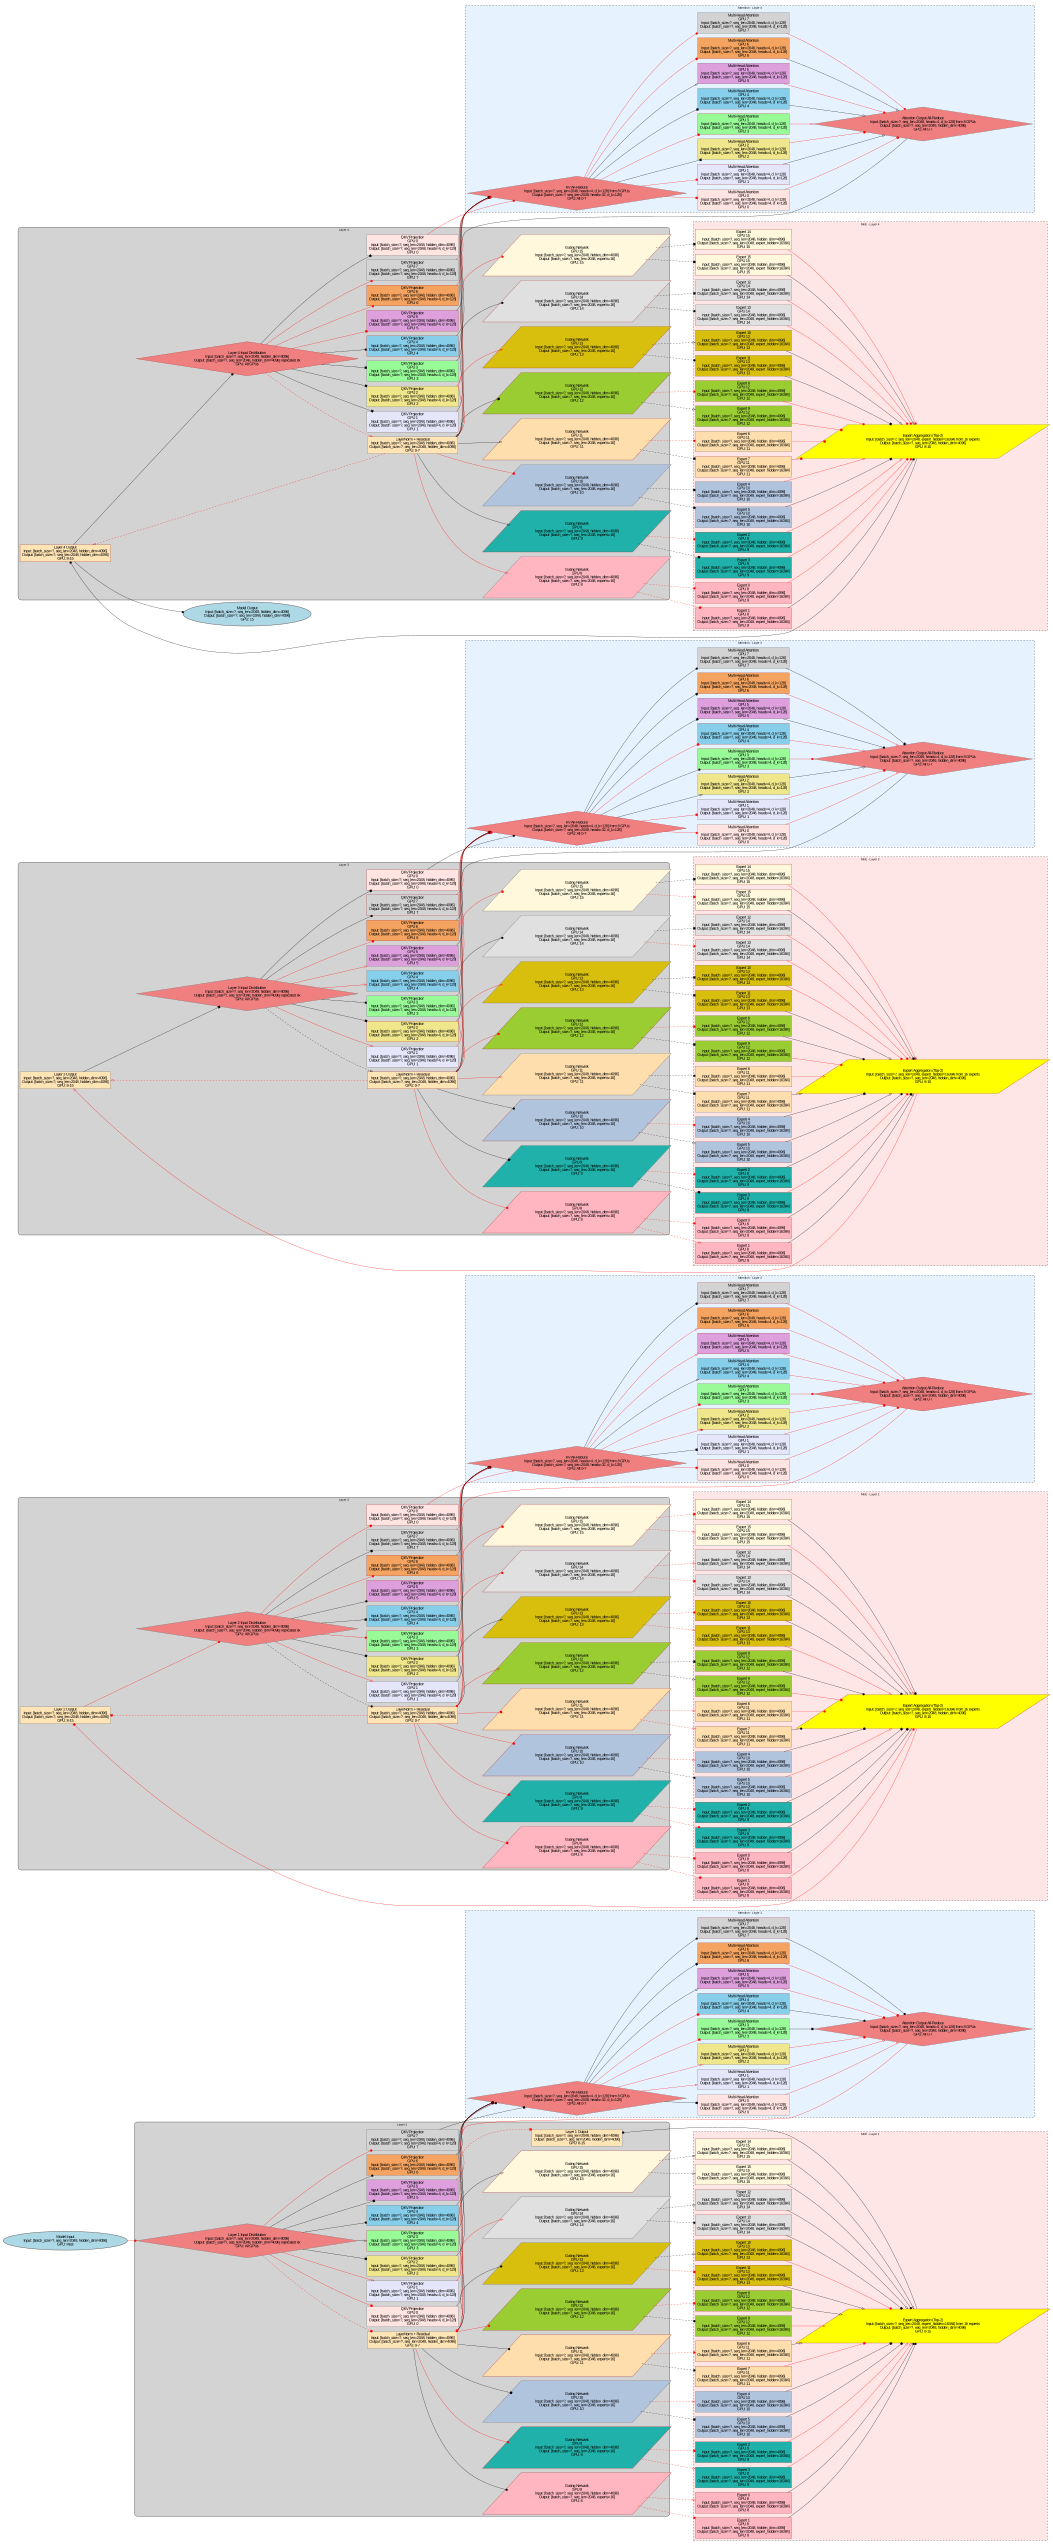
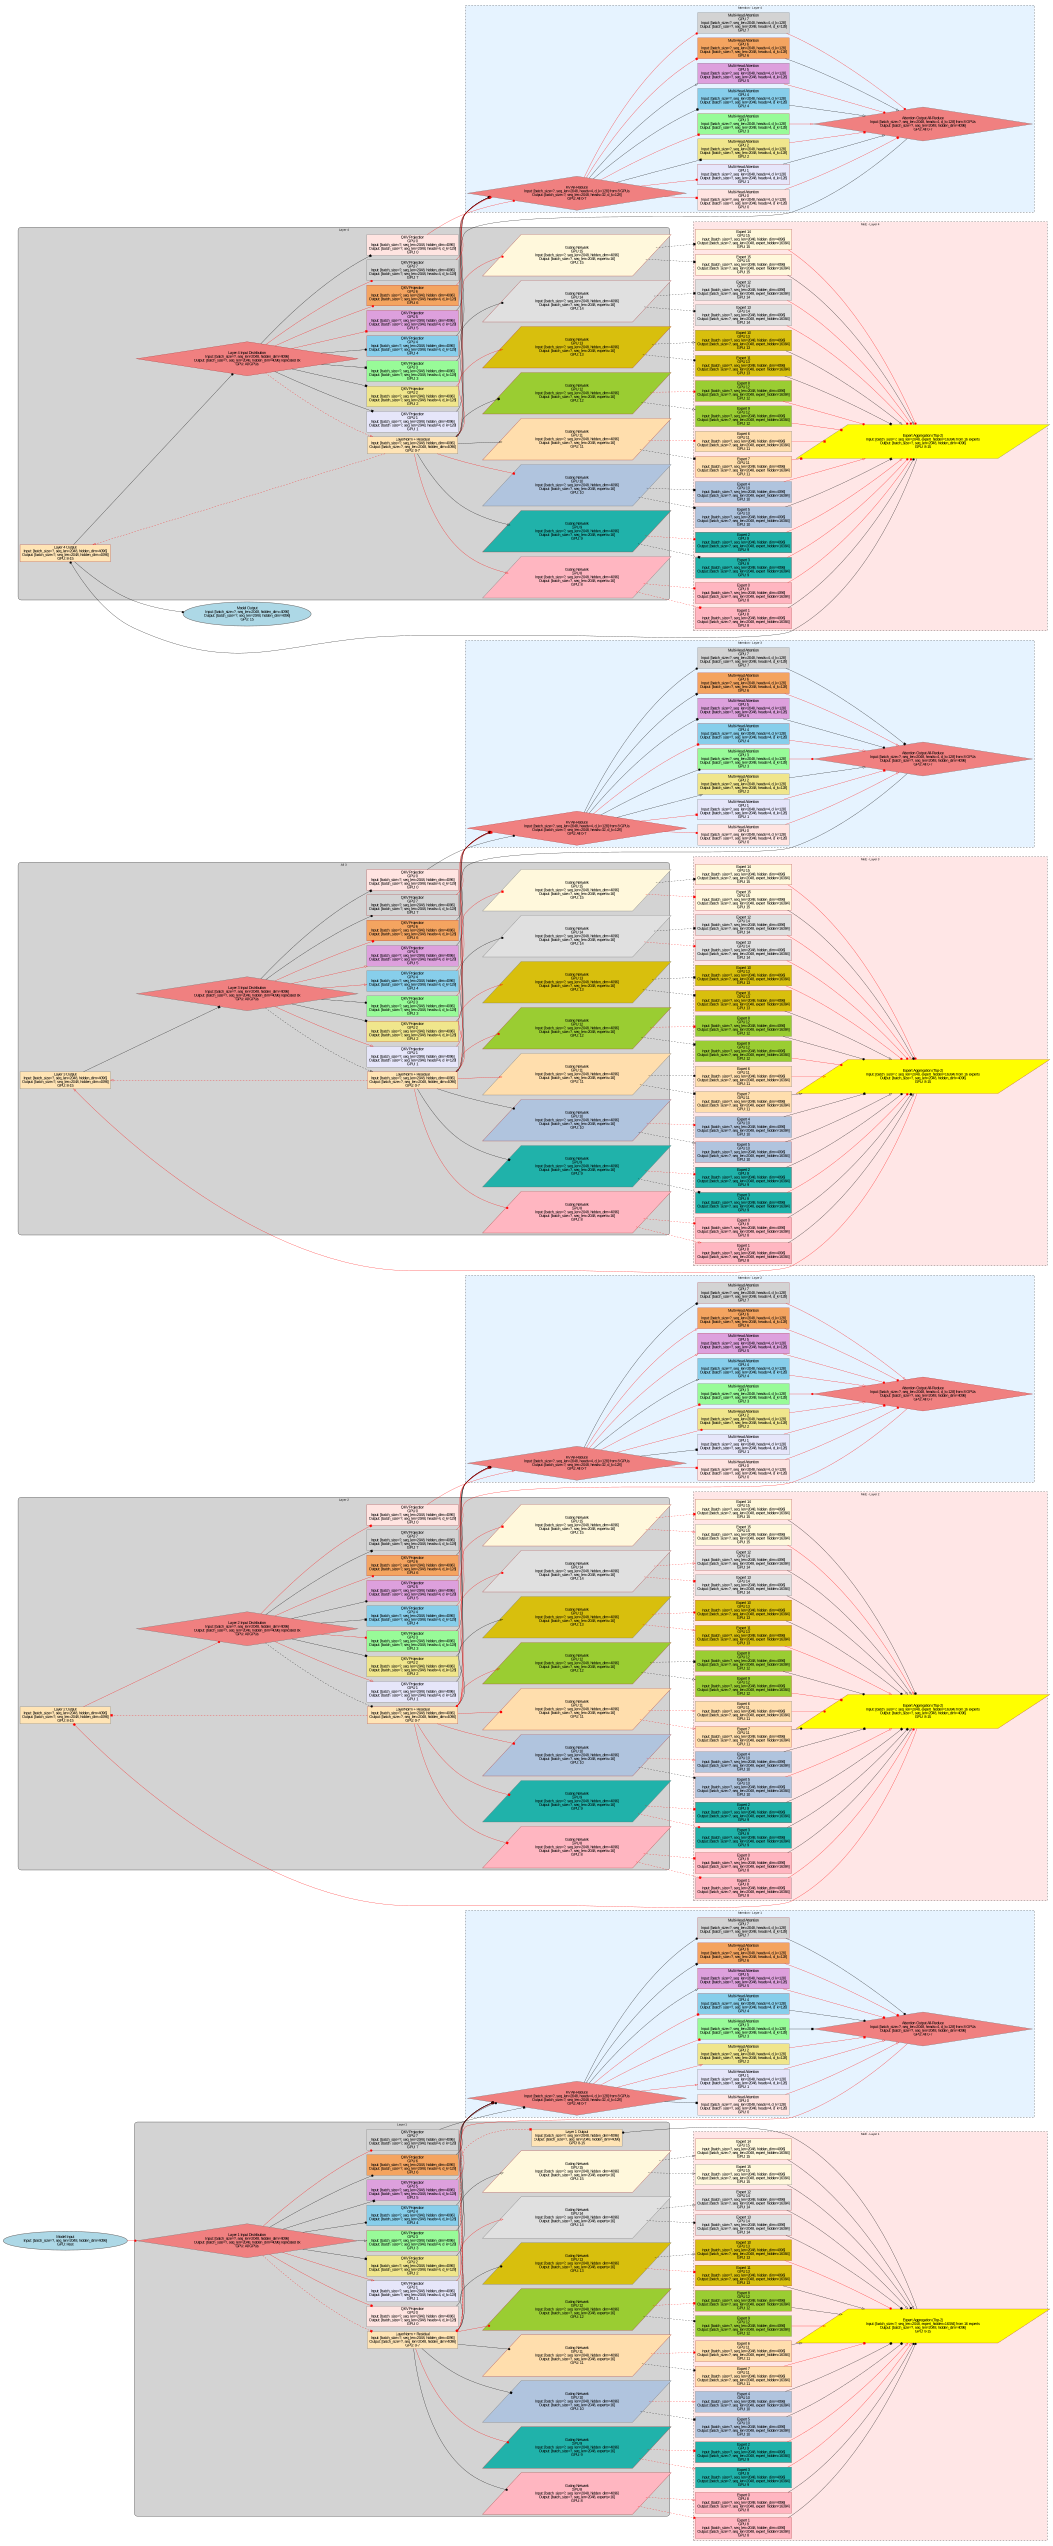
cluster "Layer 3": label "Layer 3" -> "All 3"
